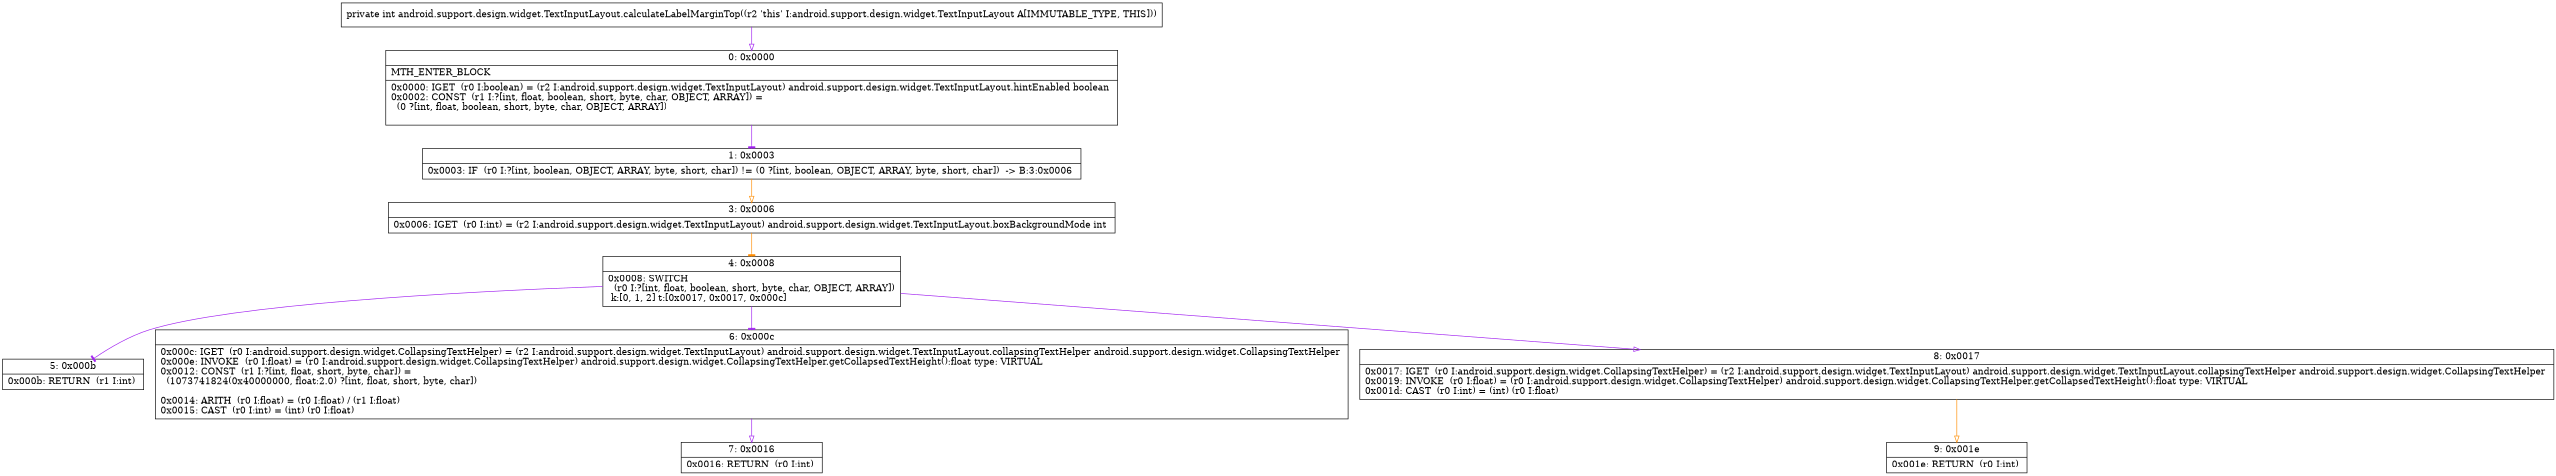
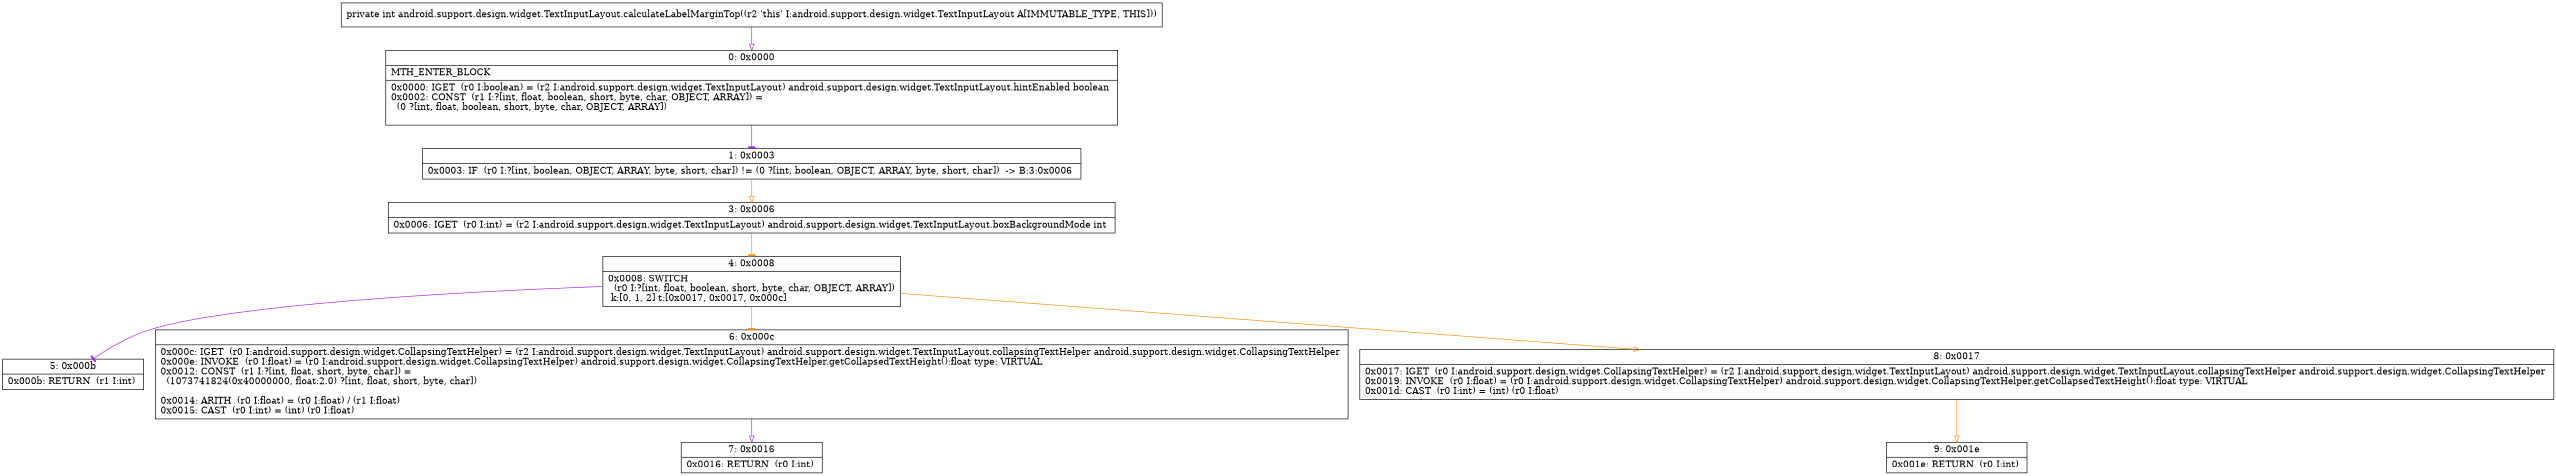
edge "4: 0x0008" -> "6: 0x000c": color purple -> darkorange
edge "4: 0x0008" -> "8: 0x0017": color purple -> darkorange
